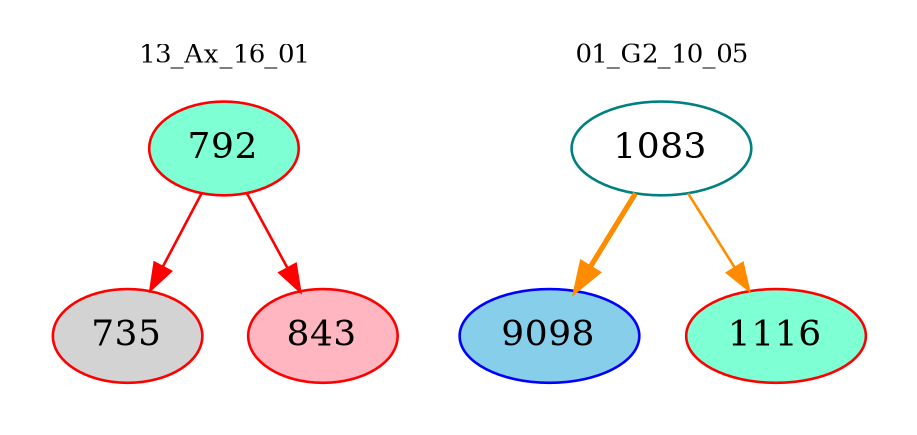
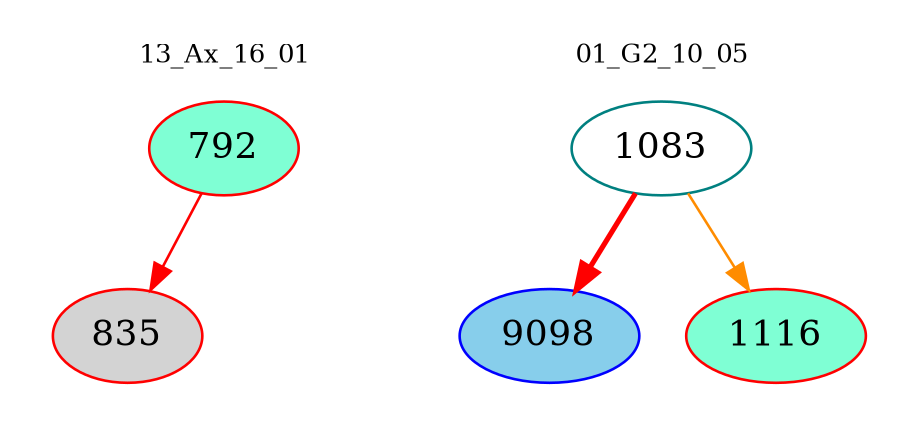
edge "1083" -> "9098": color darkorange -> red
node "735": label "735" -> "835"
node "843": removed
